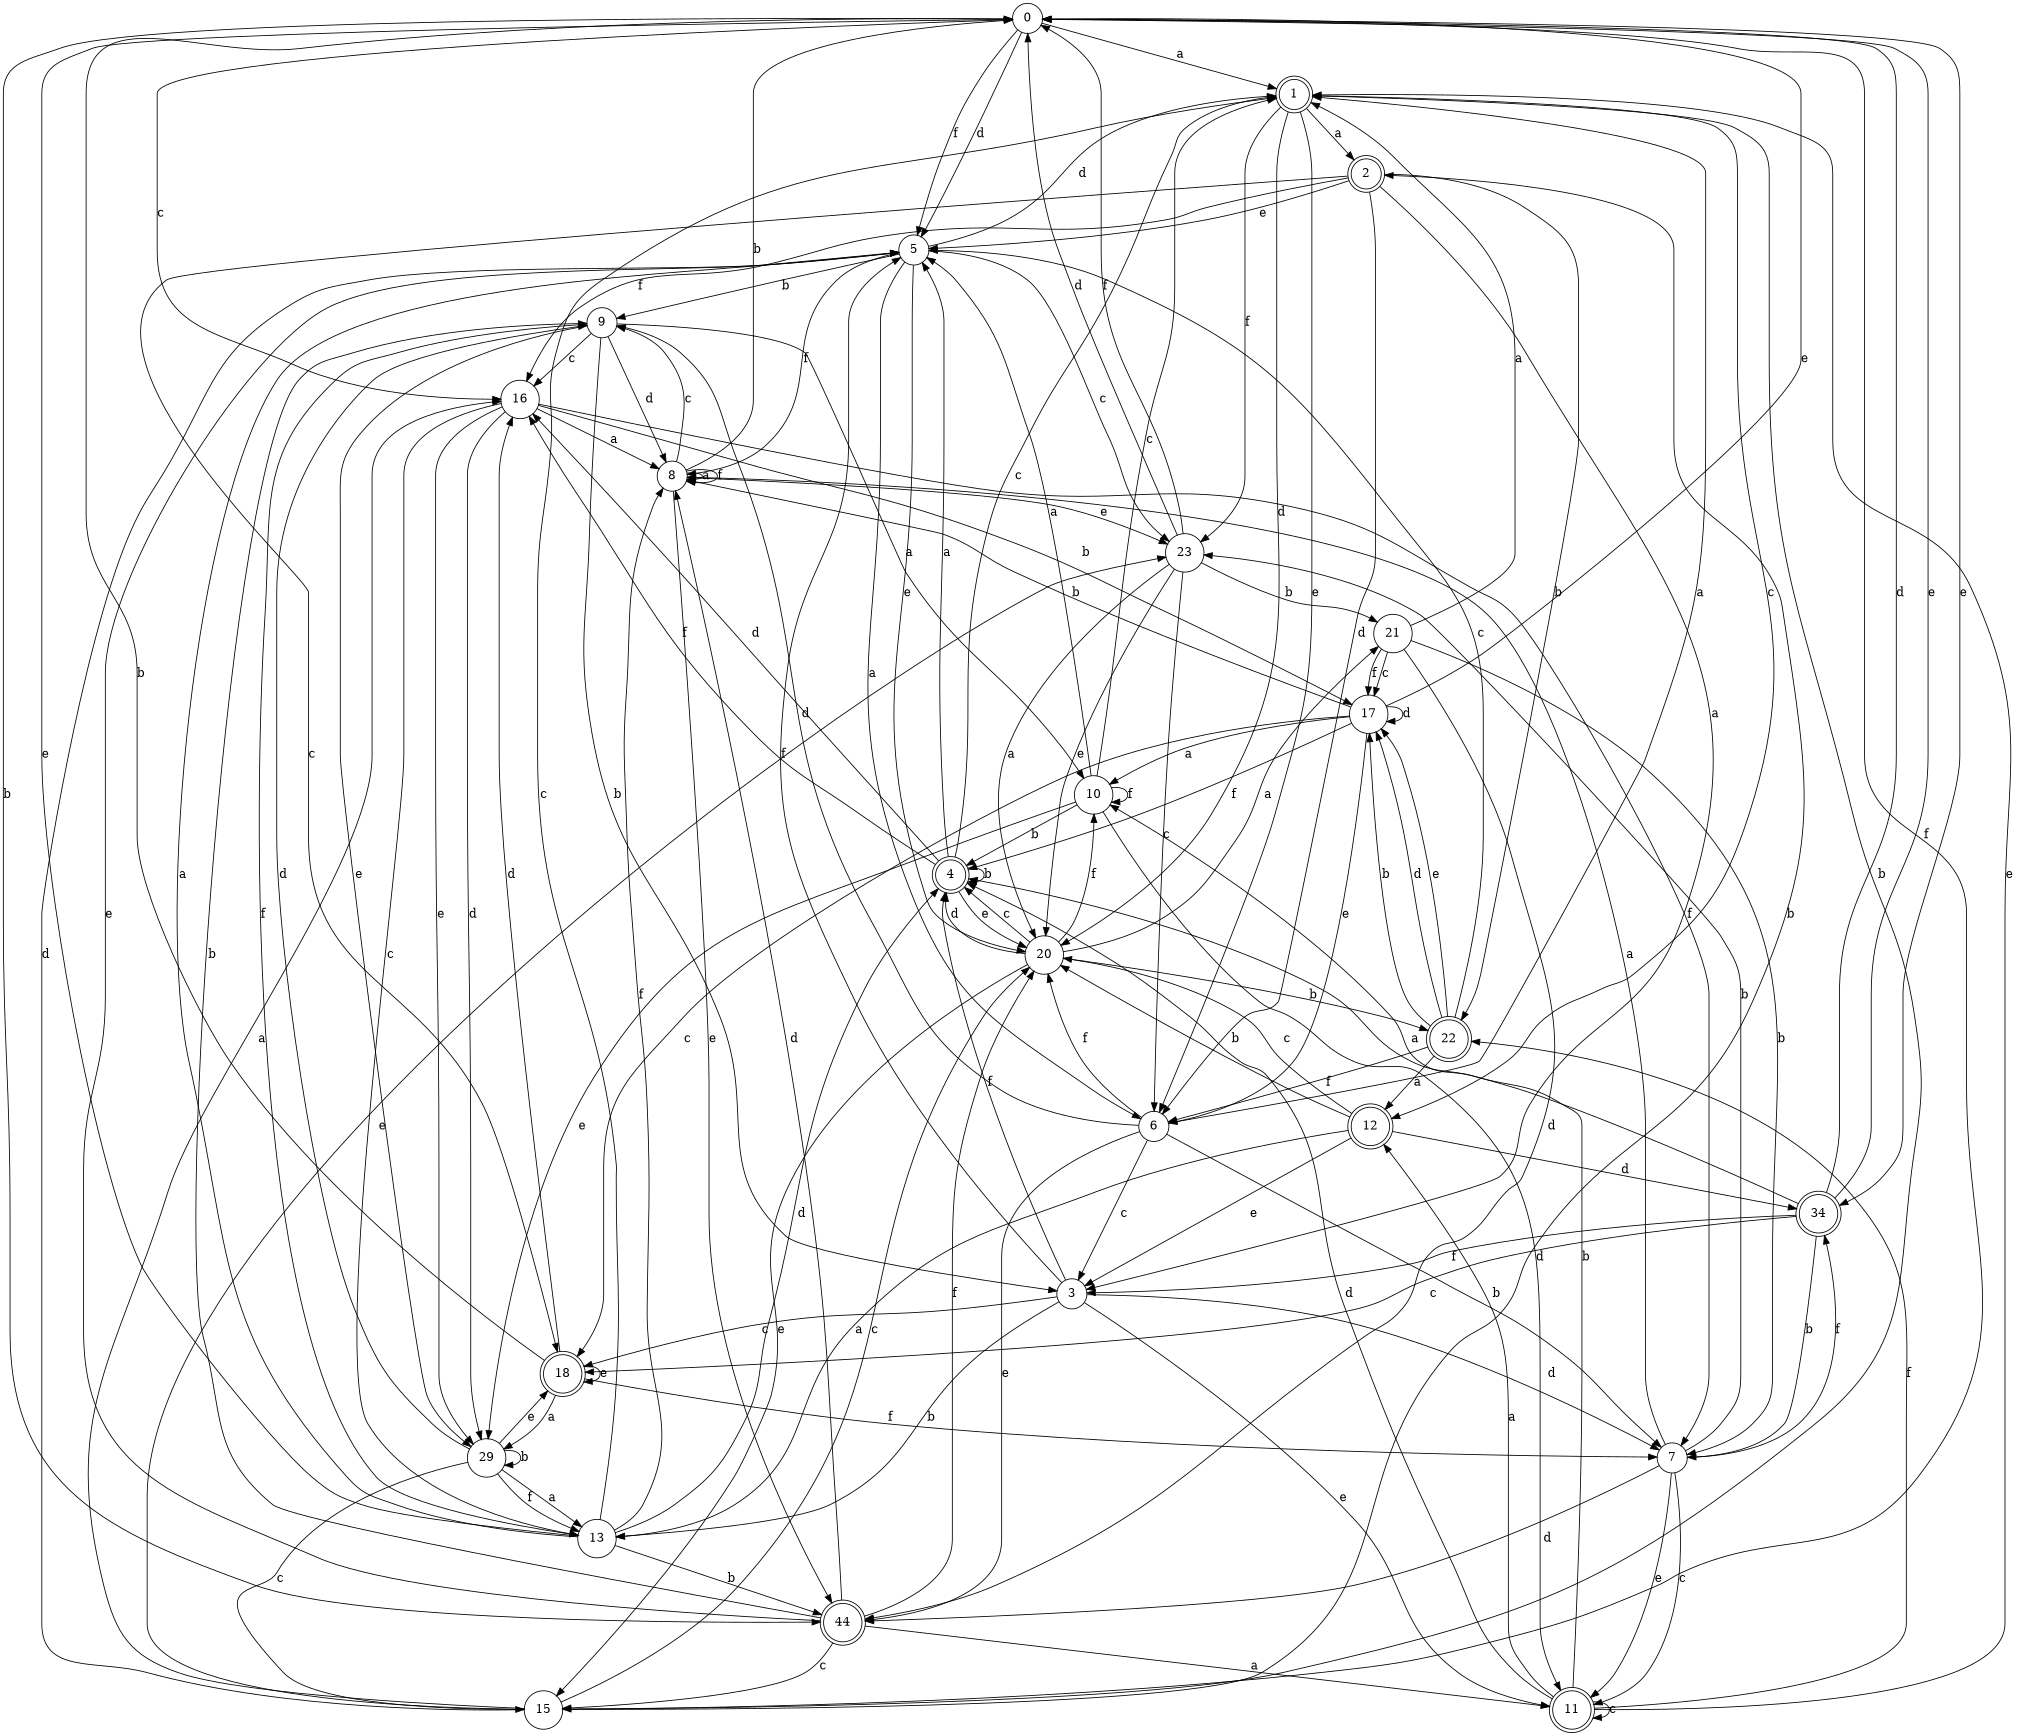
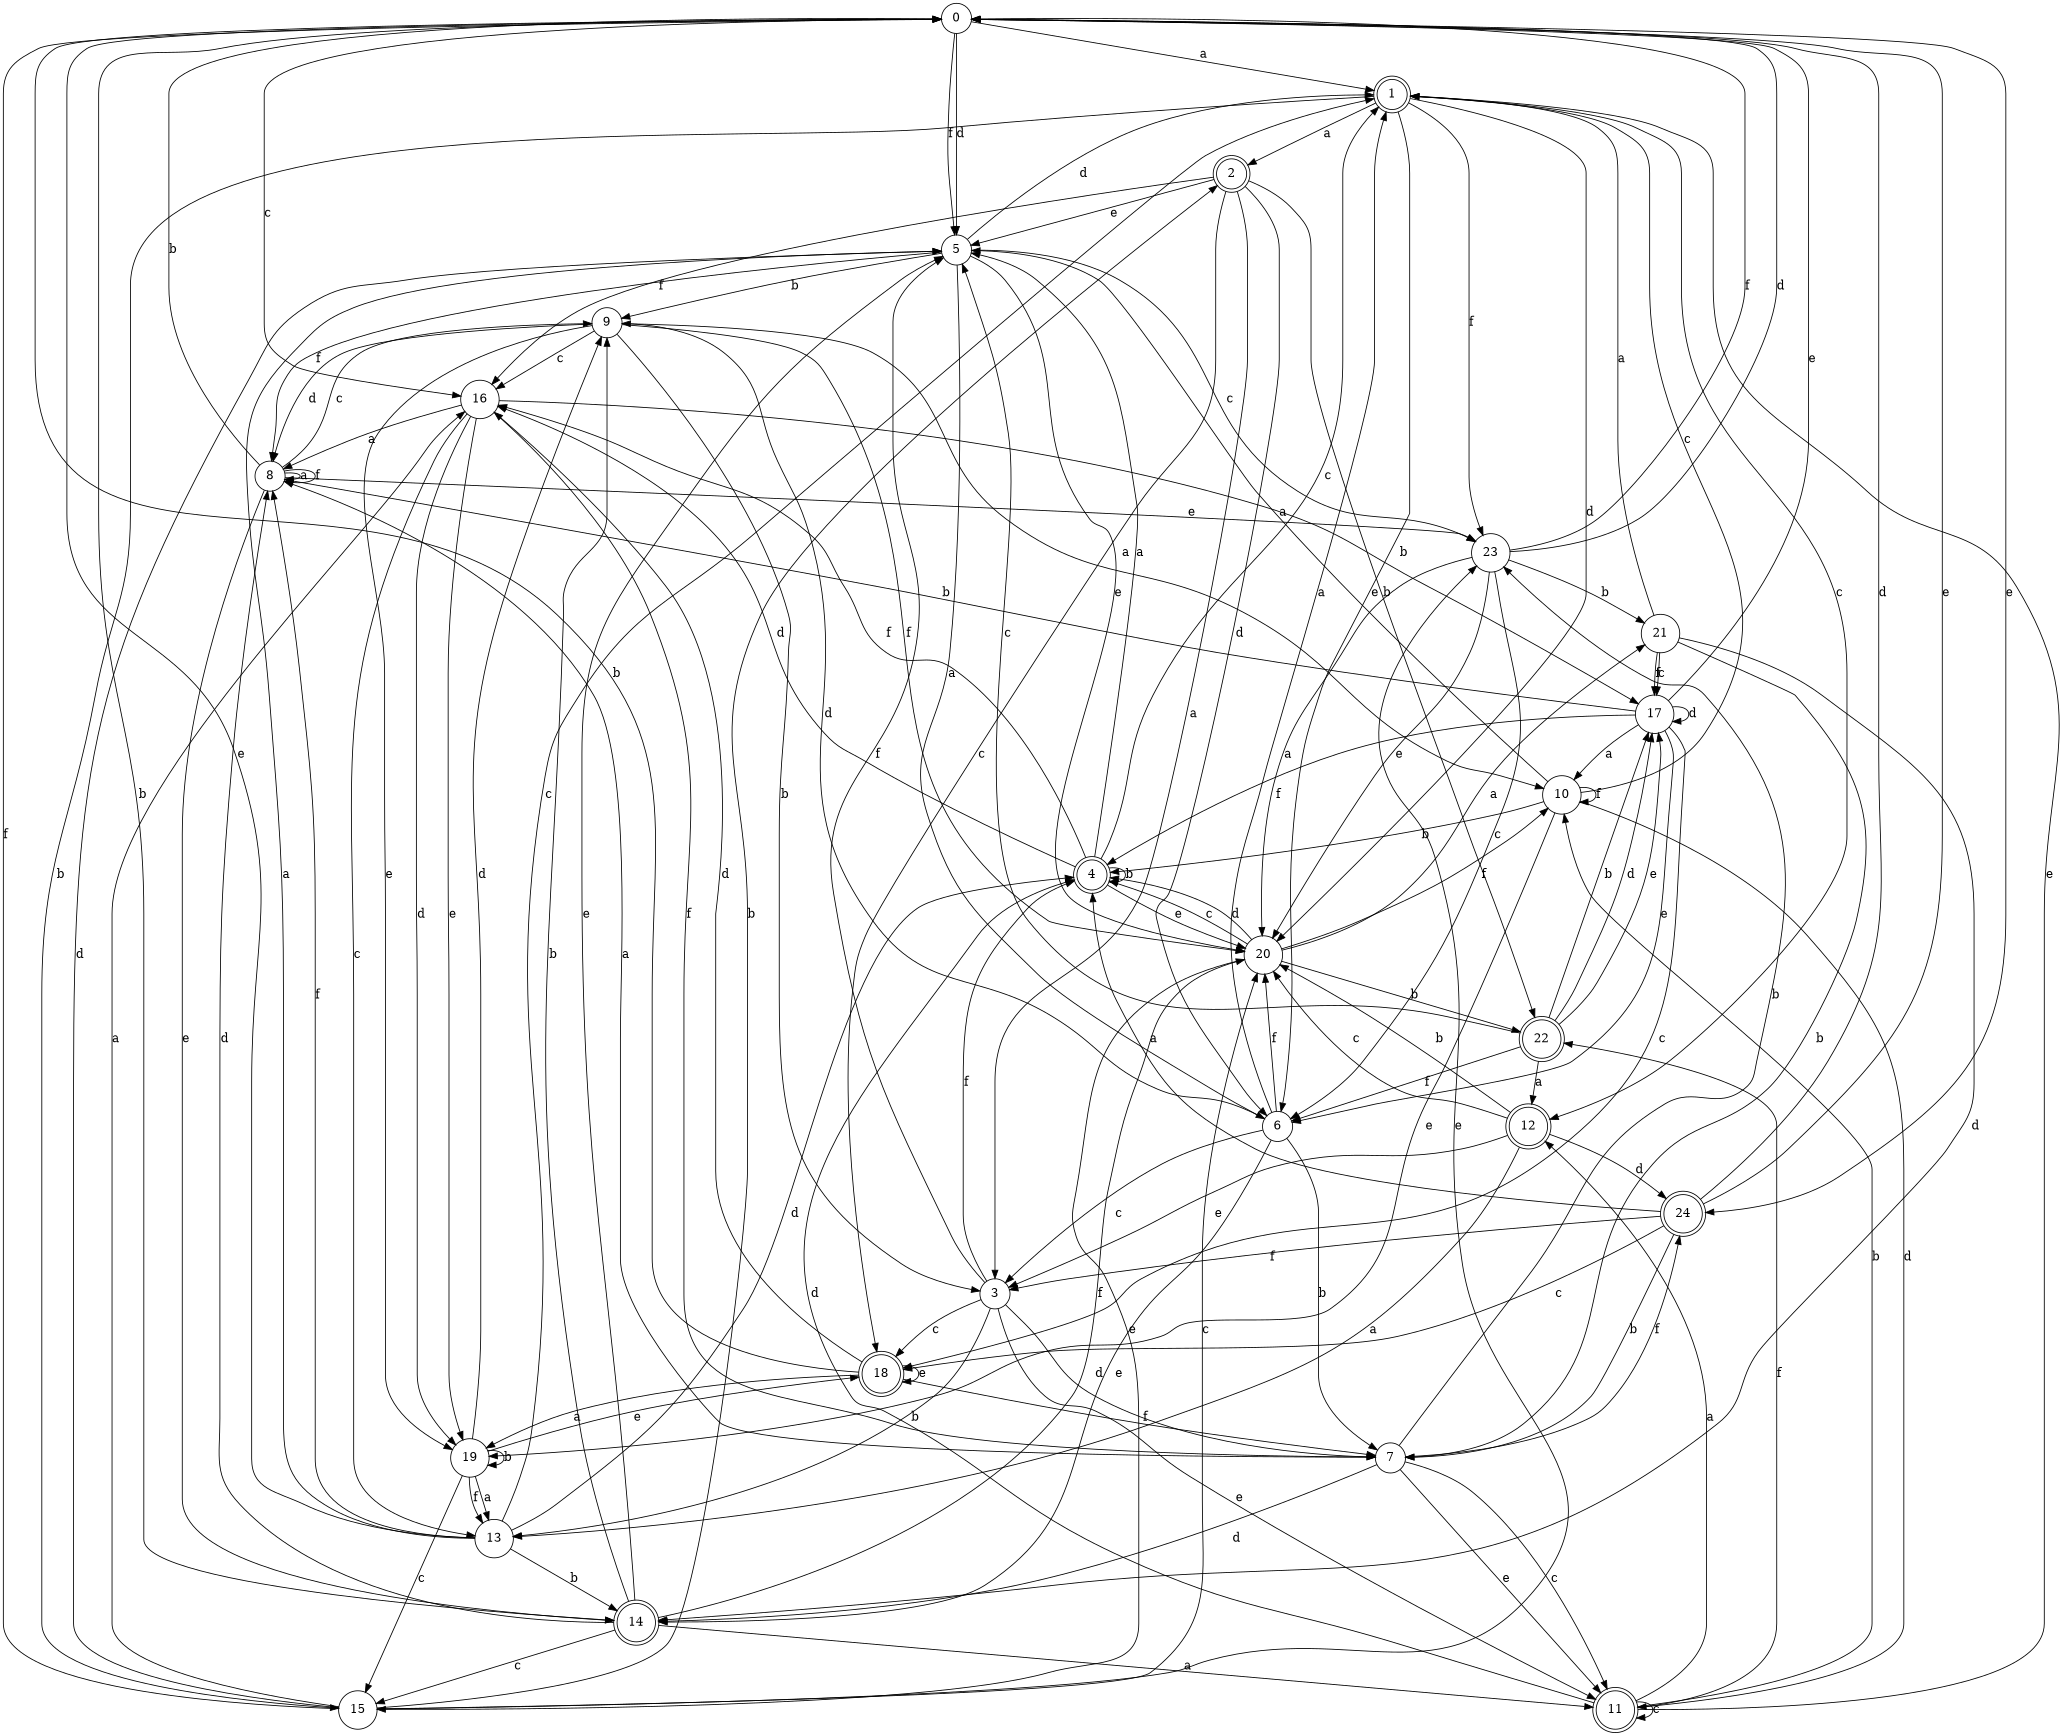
edge "9" -> "13": now "9" -> "20"
node "34": label "34" -> "24"
node "29": label "29" -> "19"
node "44": label "44" -> "14"
